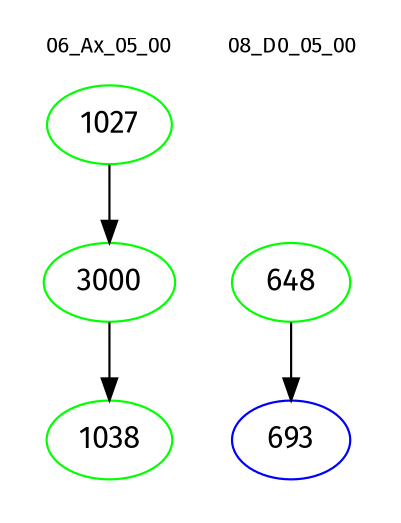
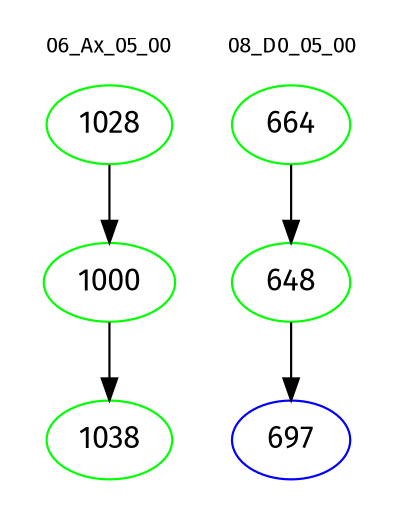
node "1027": label "1027" -> "1028"
node "664": added
node "3000": label "3000" -> "1000"
node "693": label "693" -> "697"
